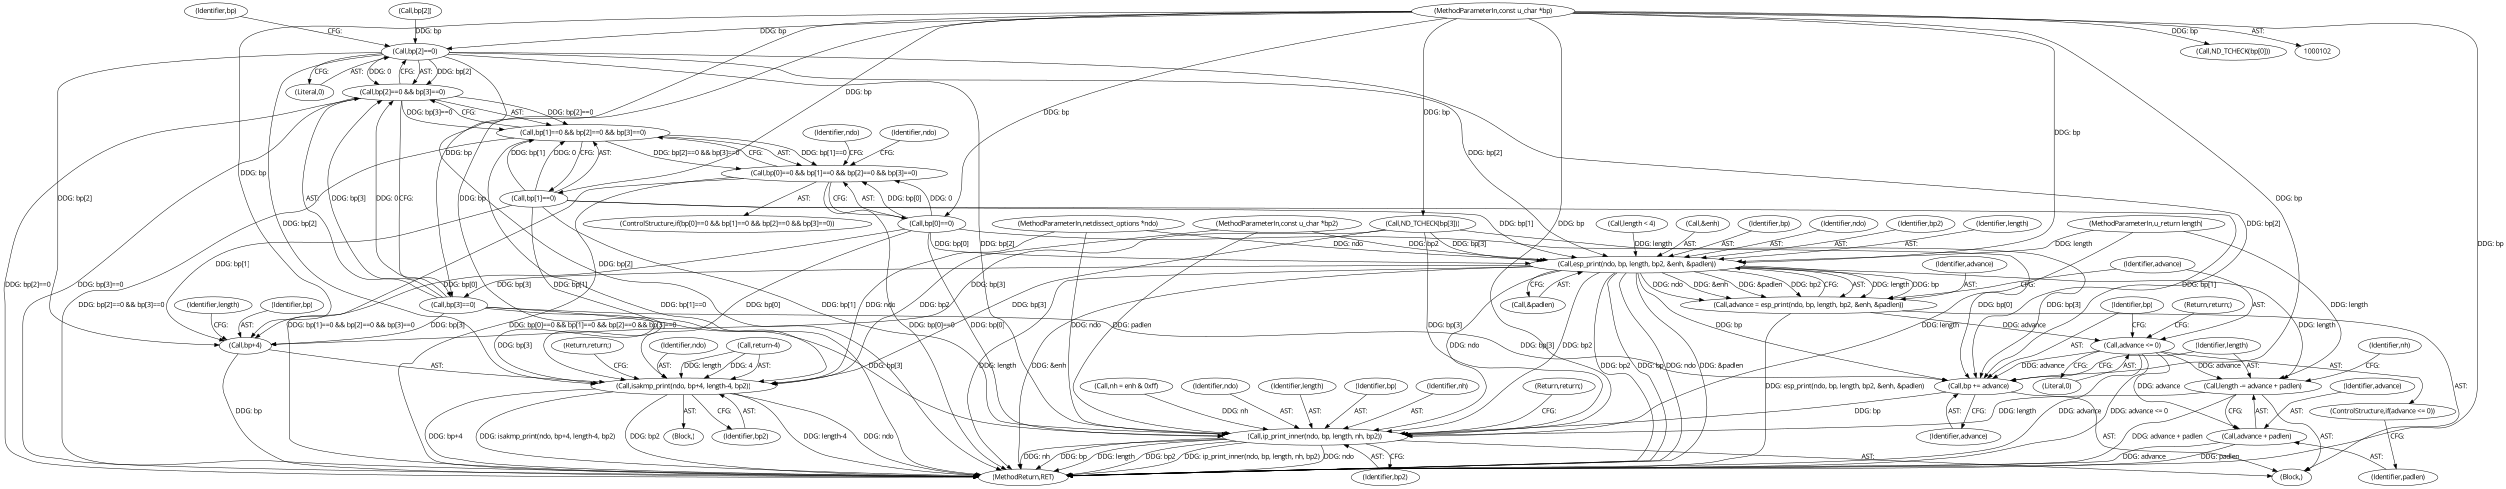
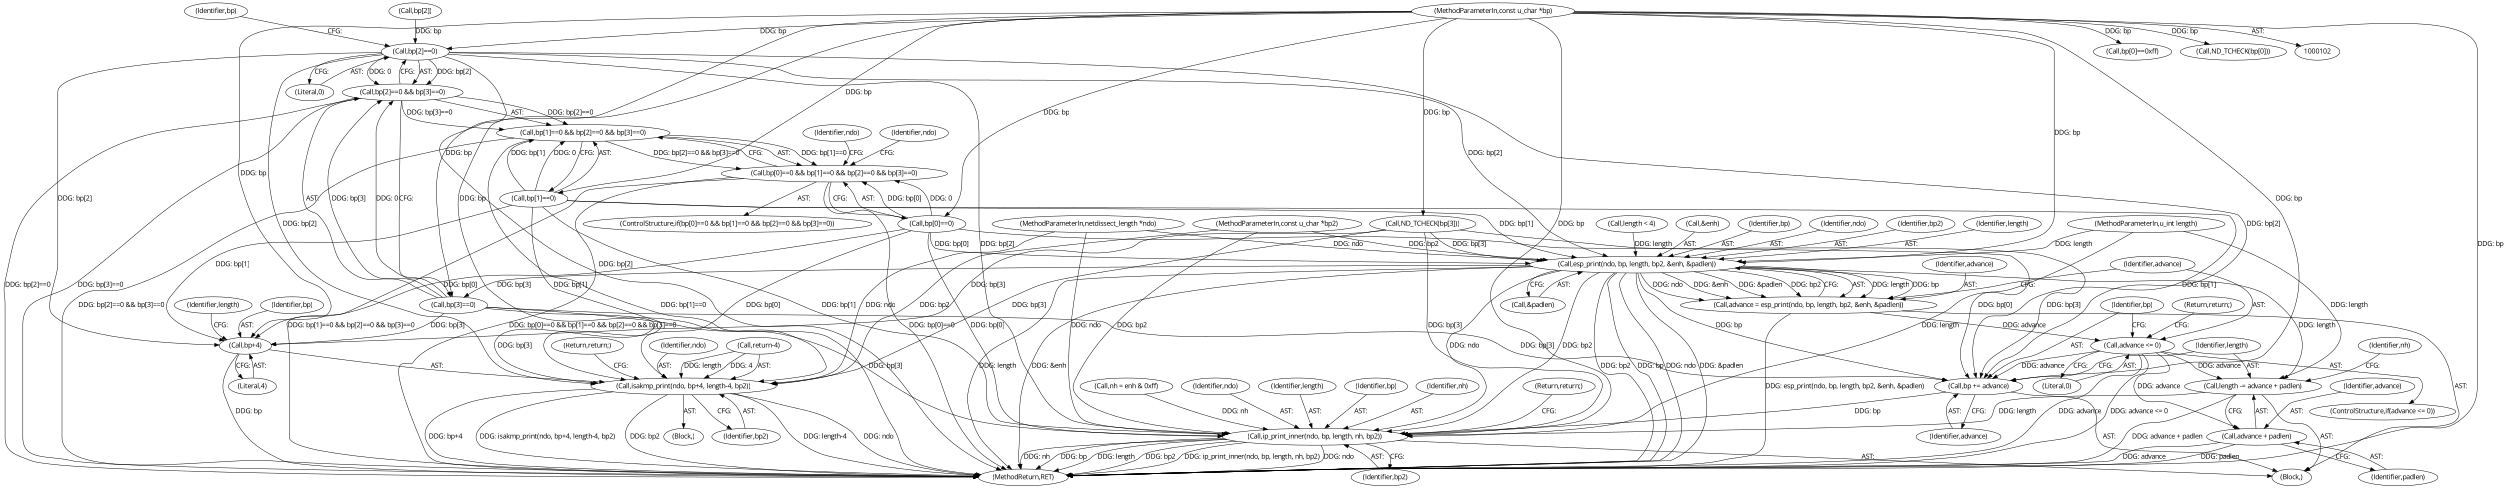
node "(Call,bp[0]==0xff)": added
edge "(Call,bp[1]==0 && bp[2]==0 && bp[3]==0)" -> "(Call,bp[2]==0 && bp[3]==0)": removed, label "CFG:"
node "(MethodParameterIn,netdissect_options *ndo)": label "(MethodParameterIn,netdissect_options *ndo)" -> "(MethodParameterIn,netdissect_length *ndo)"
node "(MethodParameterIn,u_return length)": label "(MethodParameterIn,u_return length)" -> "(MethodParameterIn,u_int length)"
edge "(MethodParameterIn,const u_char *bp2)" -> "(Call,ip_print_inner(ndo, bp, length, nh, bp2))": label "DDG: padlen" -> "DDG: bp2"
node "(Literal,4)": added
edge "(ControlStructure,if(advance <= 0))" -> "(Identifier,padlen)": now "(Call,advance + padlen)" -> "(Identifier,padlen)"
